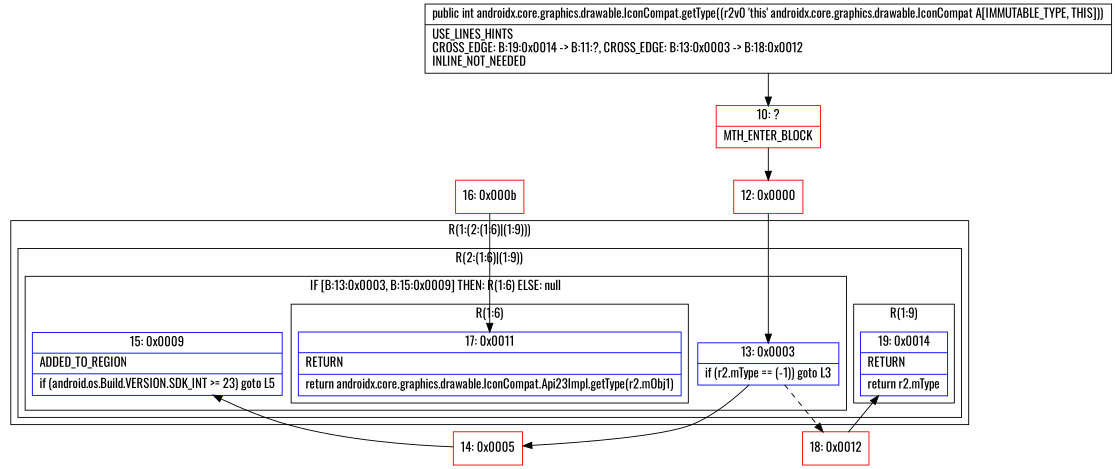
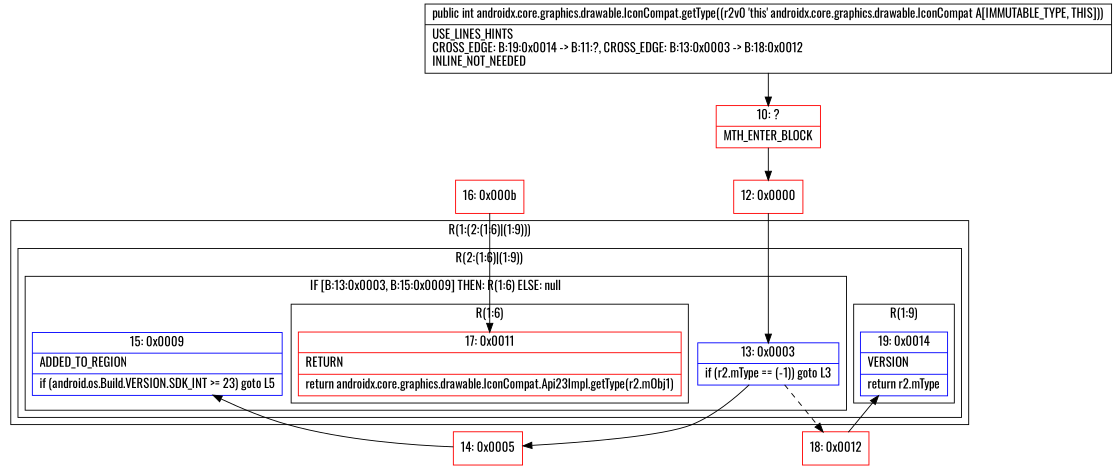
node "19: 0x0014": text "RETURN" -> "VERSION"
node "17: 0x0011": color blue -> red
